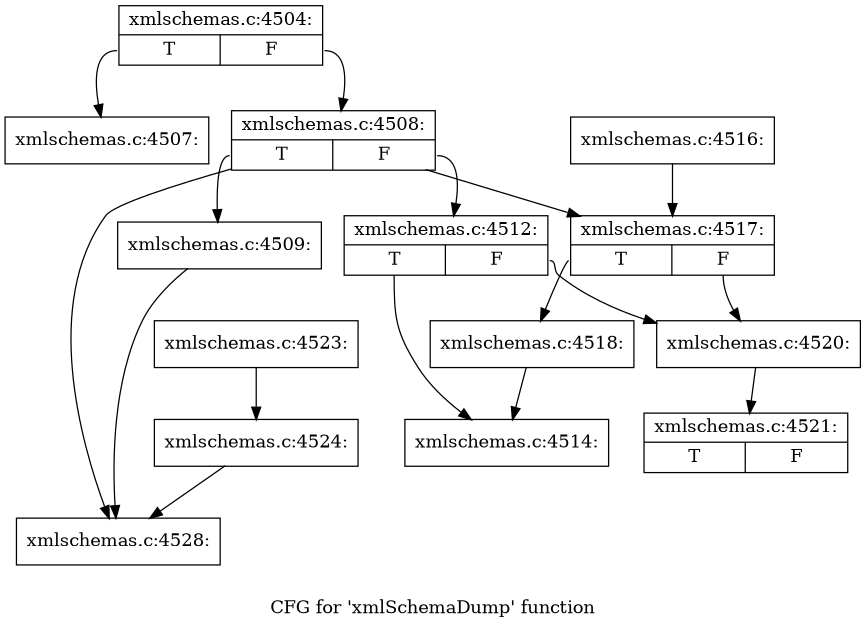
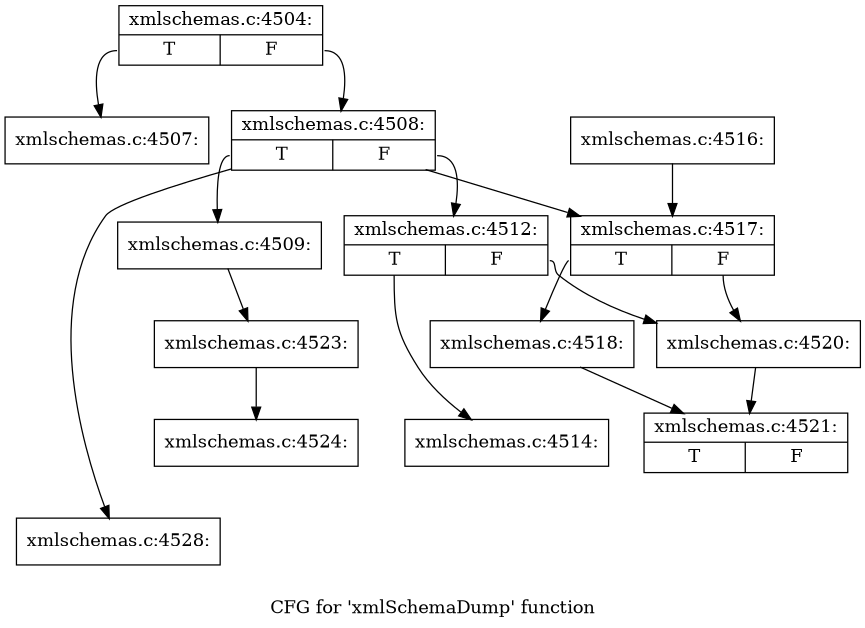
edge "xmlschemas.c:4509:" -> "xmlschemas.c:4528:": now "xmlschemas.c:4509:" -> "xmlschemas.c:4523:"
edge "xmlschemas.c:4518:" -> "xmlschemas.c:4514:": now "xmlschemas.c:4518:" -> "xmlschemas.c:4521:"
edge "xmlschemas.c:4524:" -> "xmlschemas.c:4528:": removed
